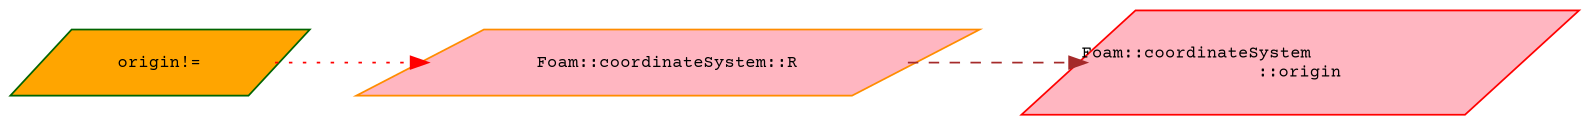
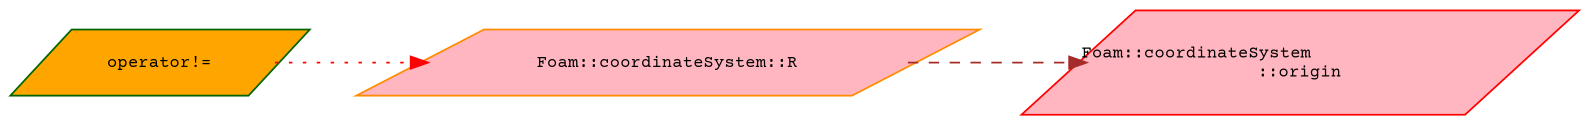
node "origin!=": label "origin!=" -> "operator!="
